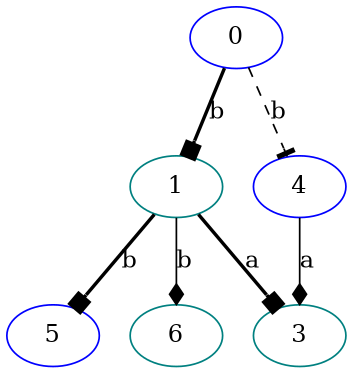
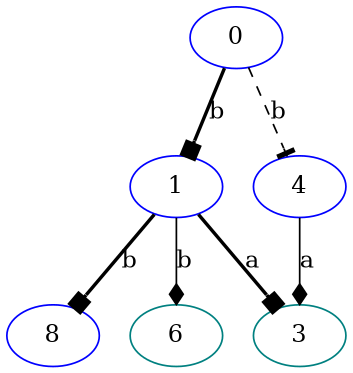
node "1": color teal -> blue
node "5": label "5" -> "8"
